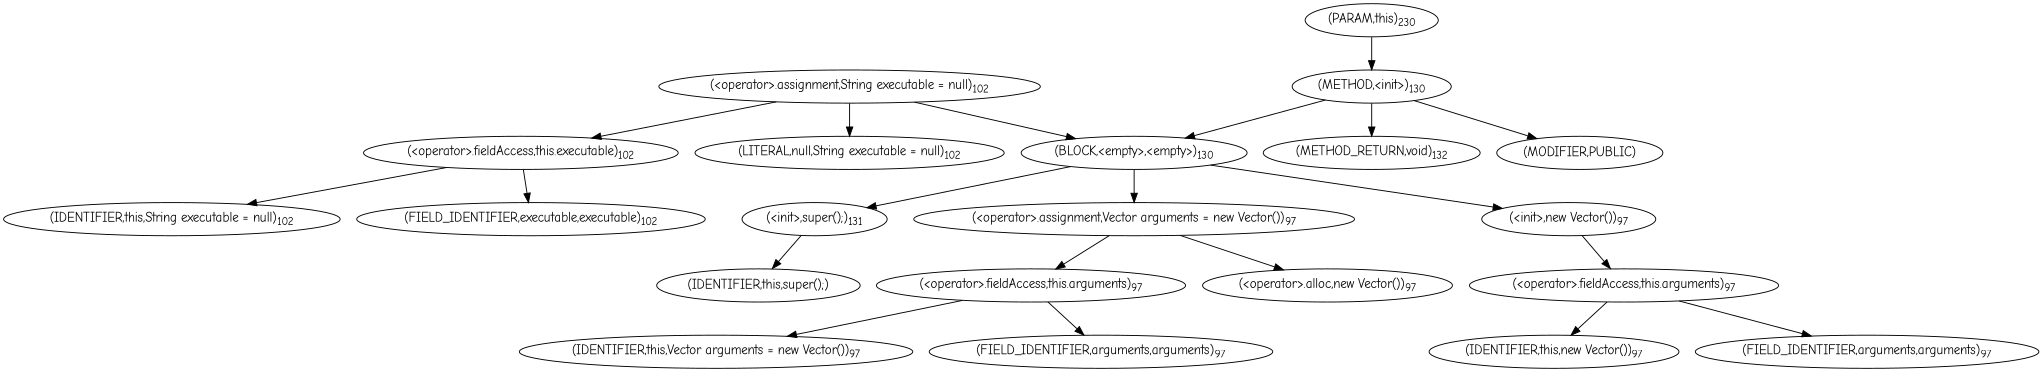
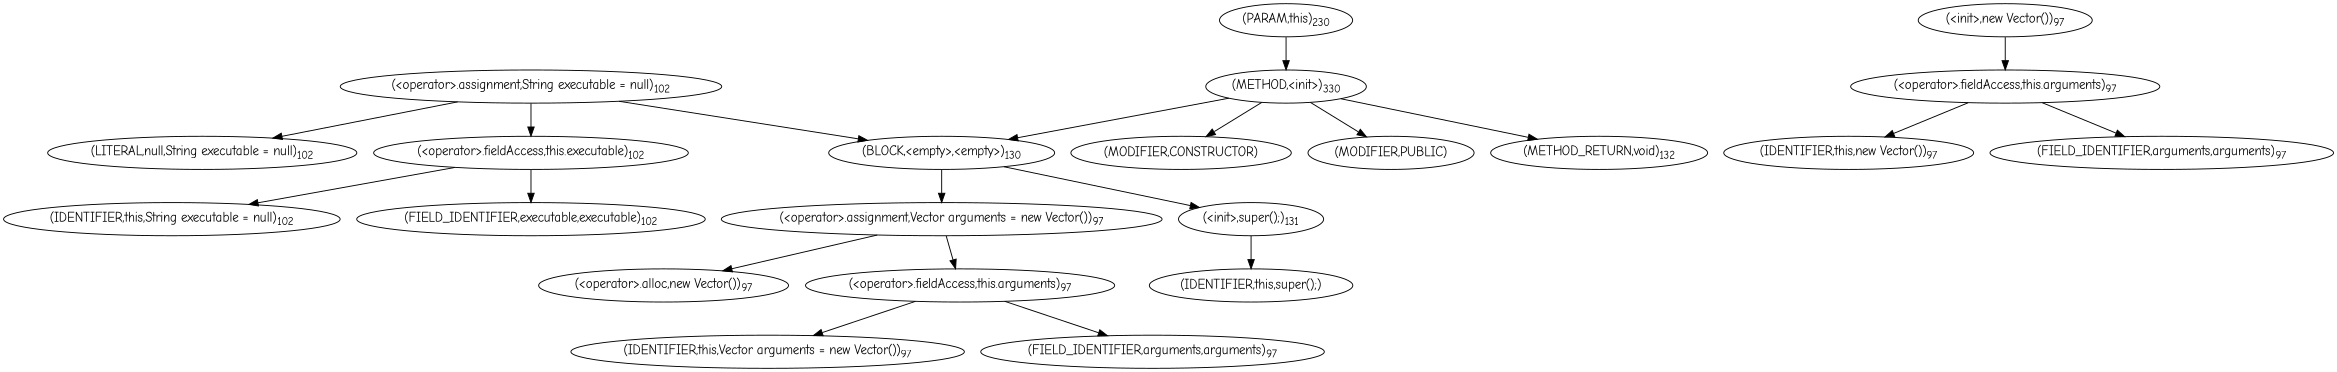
node "(METHOD,<init>)": text "130" -> "330"
node "(MODIFIER,CONSTRUCTOR)": added
edge "(BLOCK,<empty>,<empty>)" -> "(<init>,new Vector())": removed
